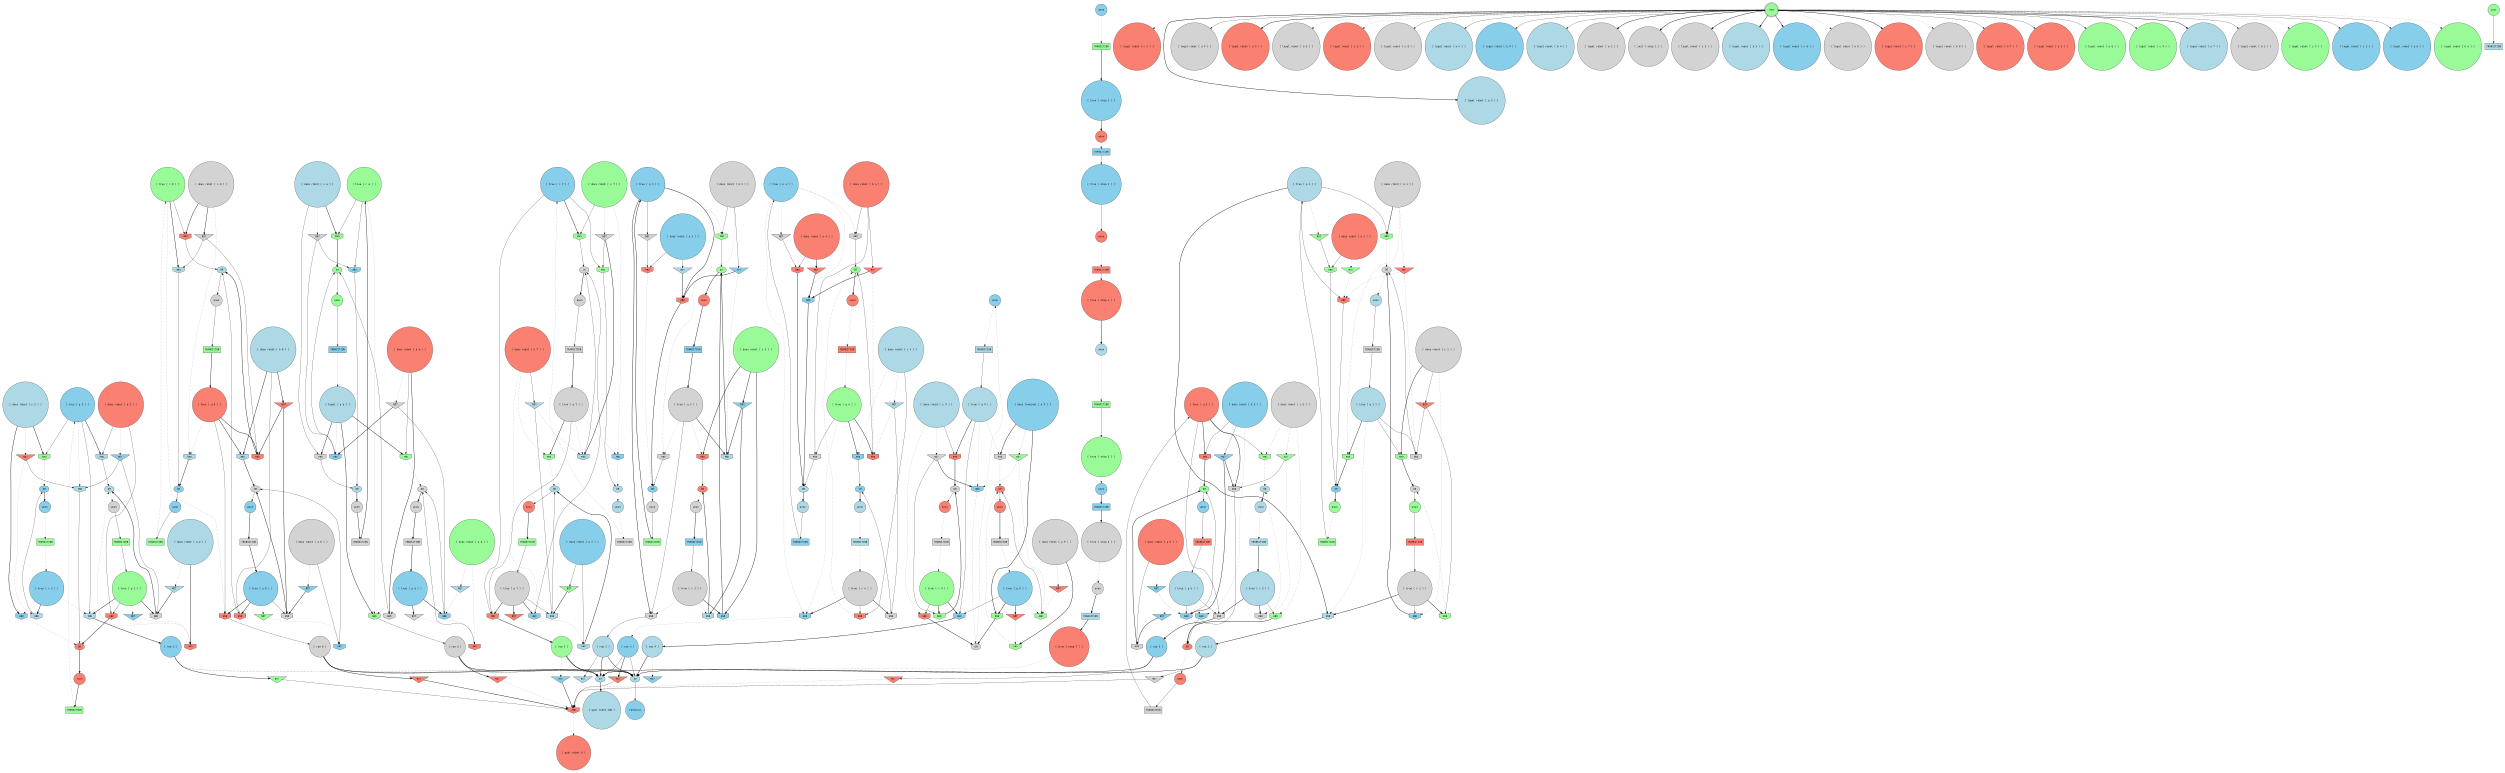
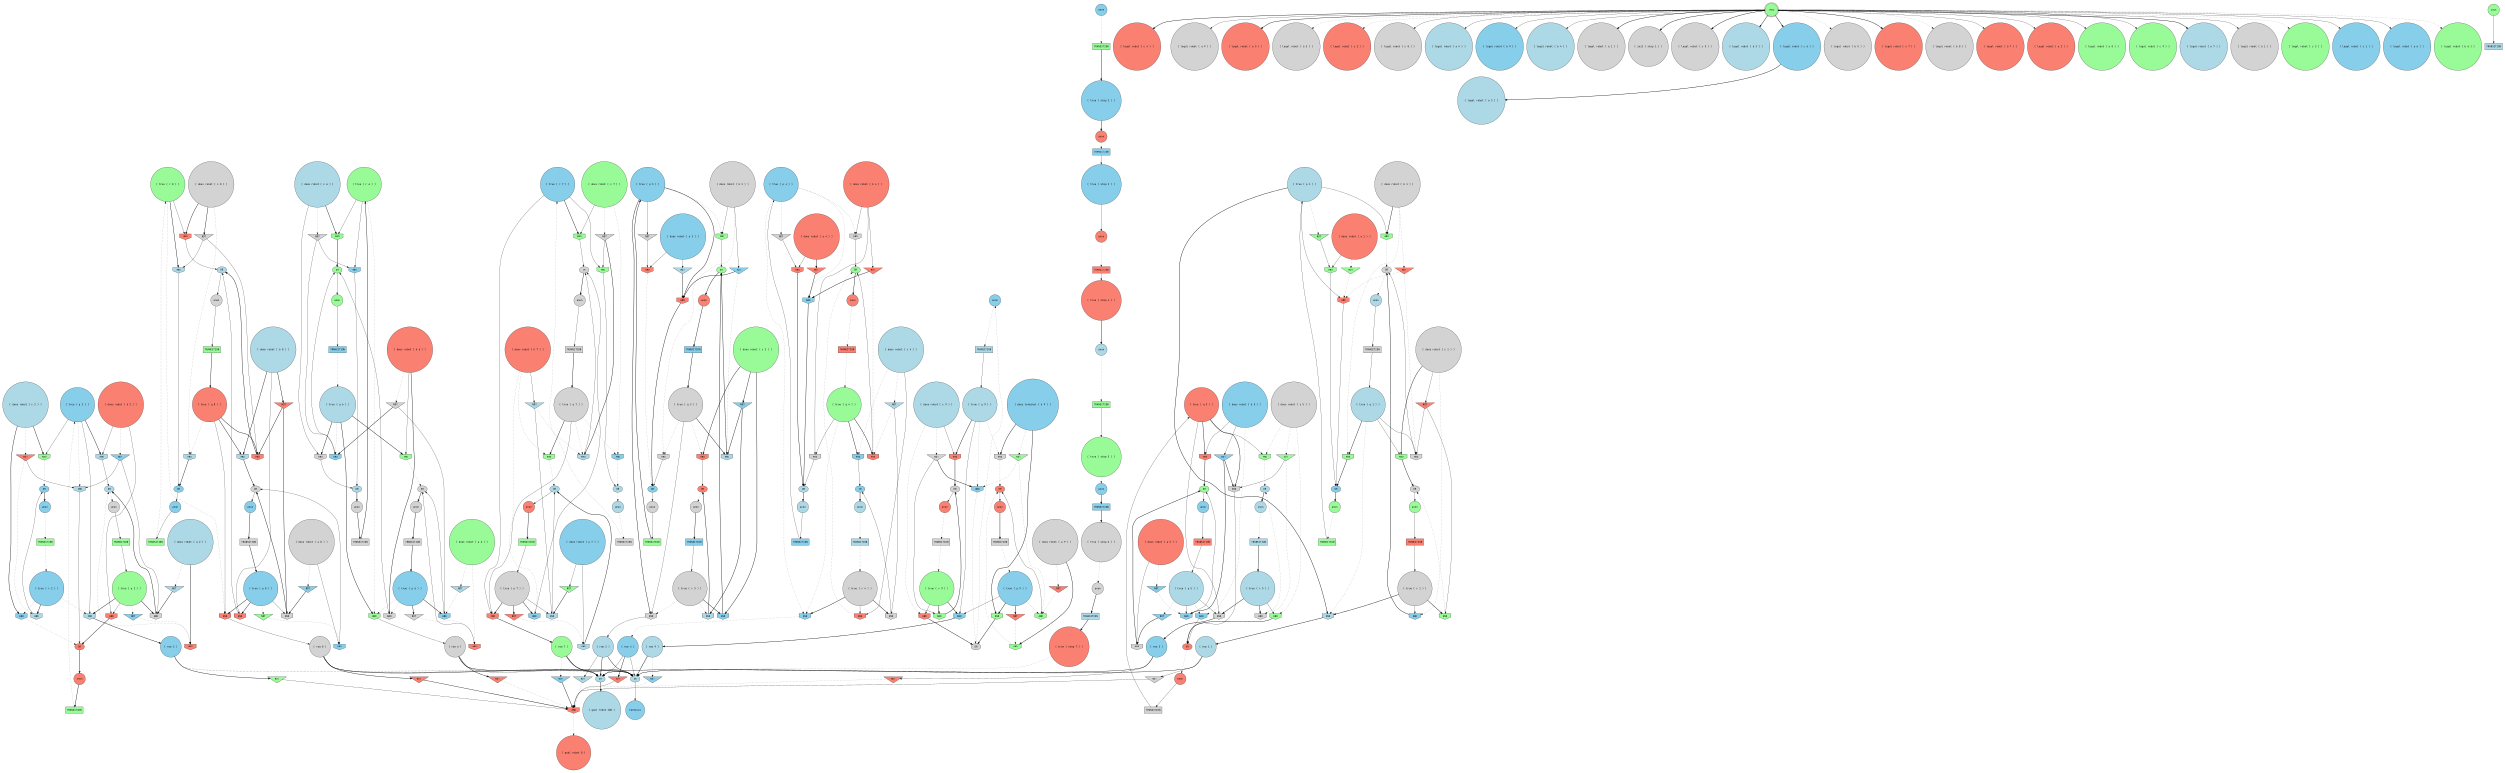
edge "TRUE" -> "( legal robot ( c 4 ) )": style dotted -> bold
edge "TRUE" -> "( legal robot ( a 3 ) )": now "( legal robot ( c 6 ) )" -> "( legal robot ( a 3 ) )"
node "( legal ( q 6 ) )": label "( legal ( q 6 ) )" -> "( true ( q 6 ) )"
